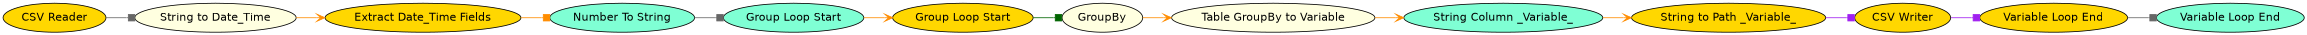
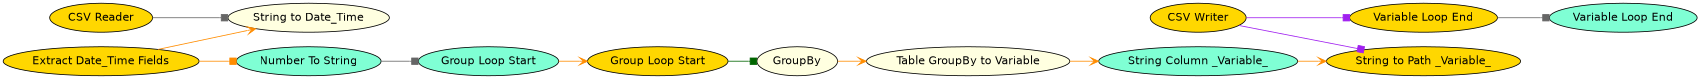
edge "String to Date_Time" -> "Extract Date_Time Fields": reversed
edge "String to Path _Variable_" -> "CSV Writer": reversed
